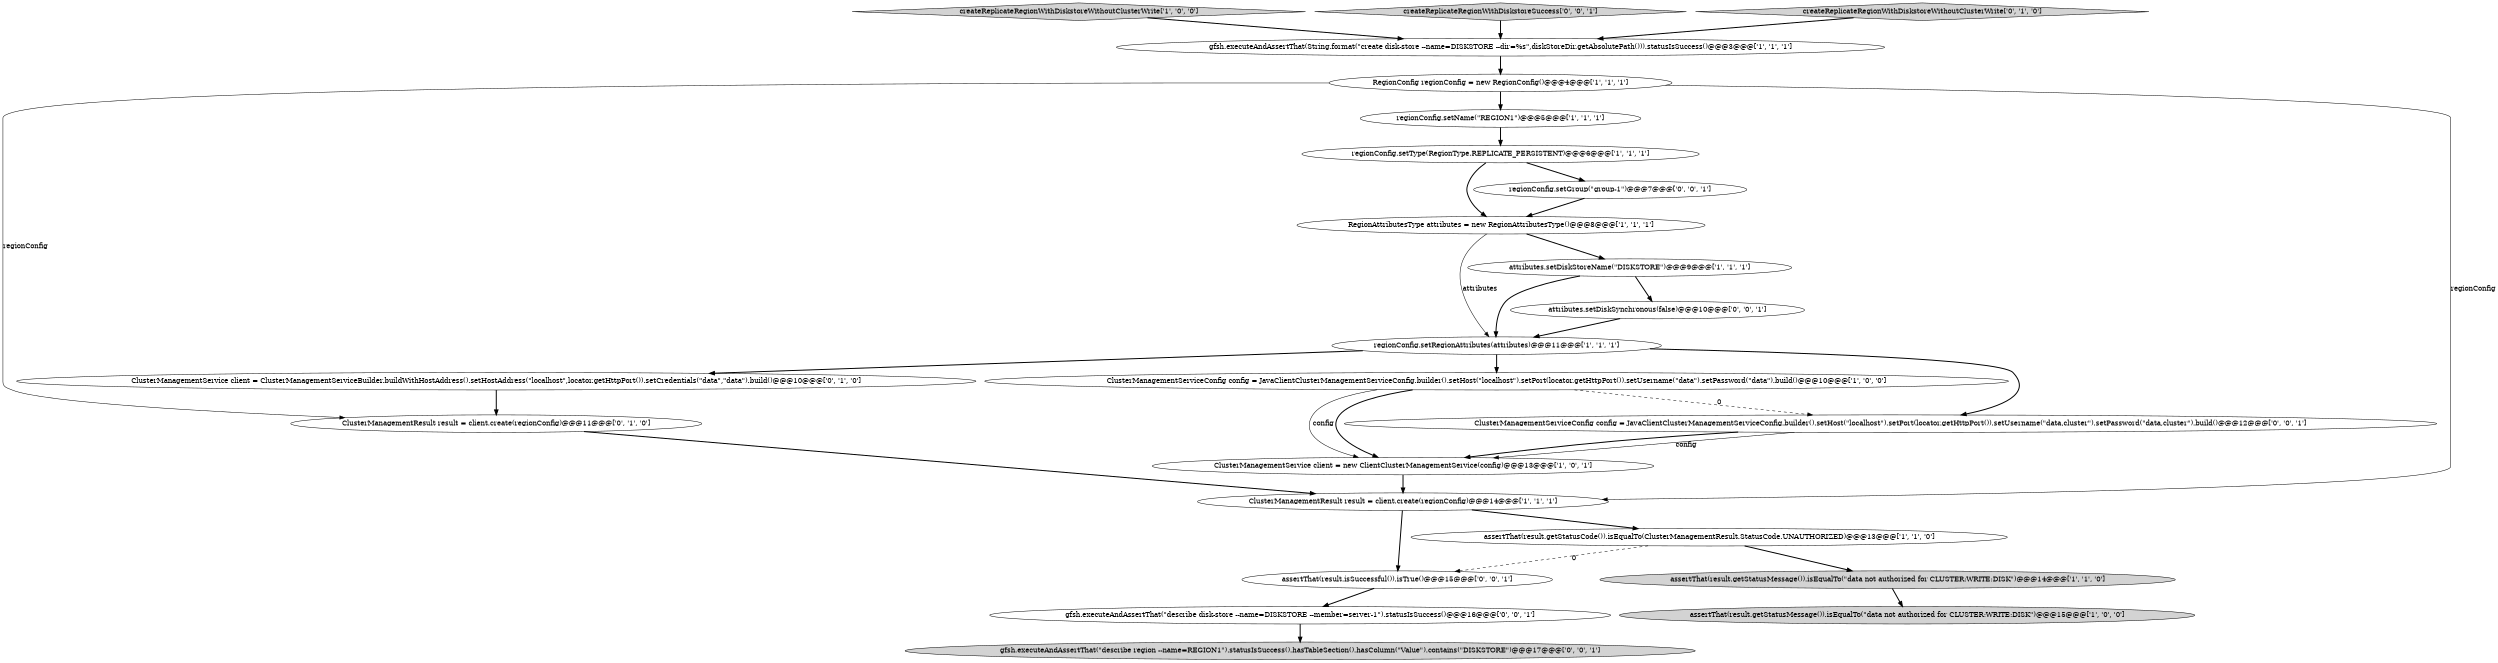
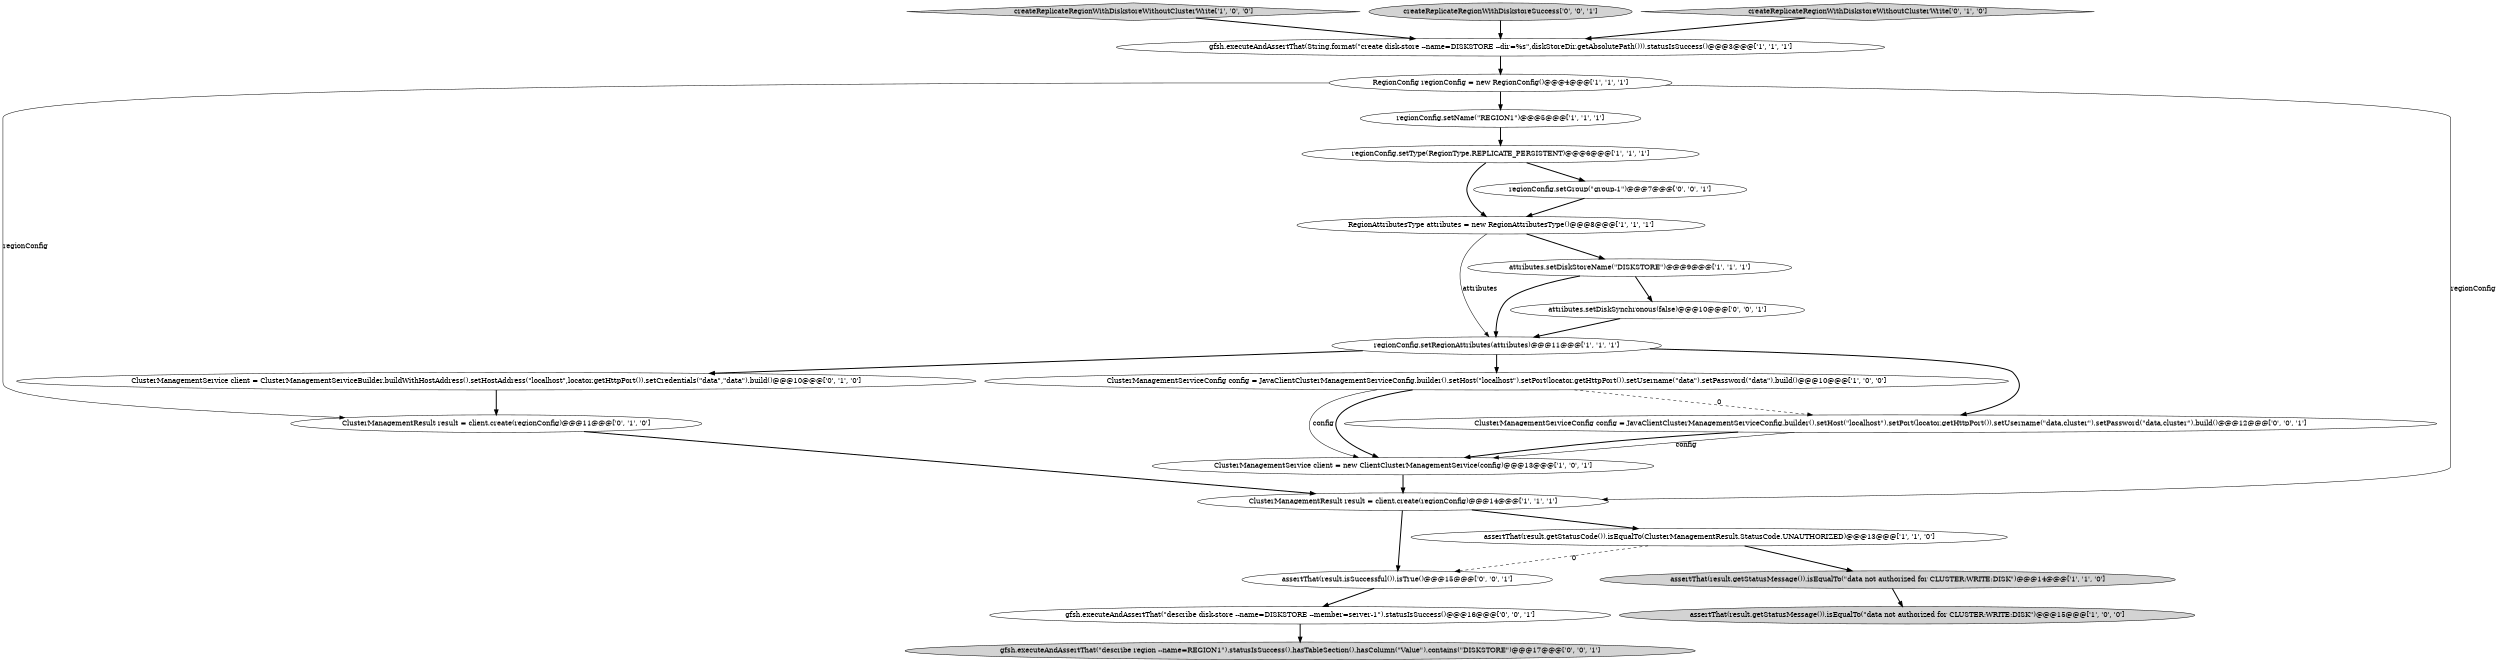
node "createReplicateRegionWithDiskstoreSuccess['0', '0', '1']": shape diamond -> ellipse
